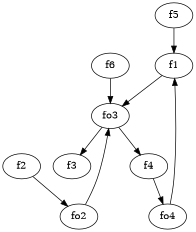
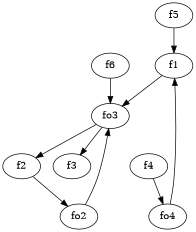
edge "fo3" -> "f4": now "fo3" -> "f2"
